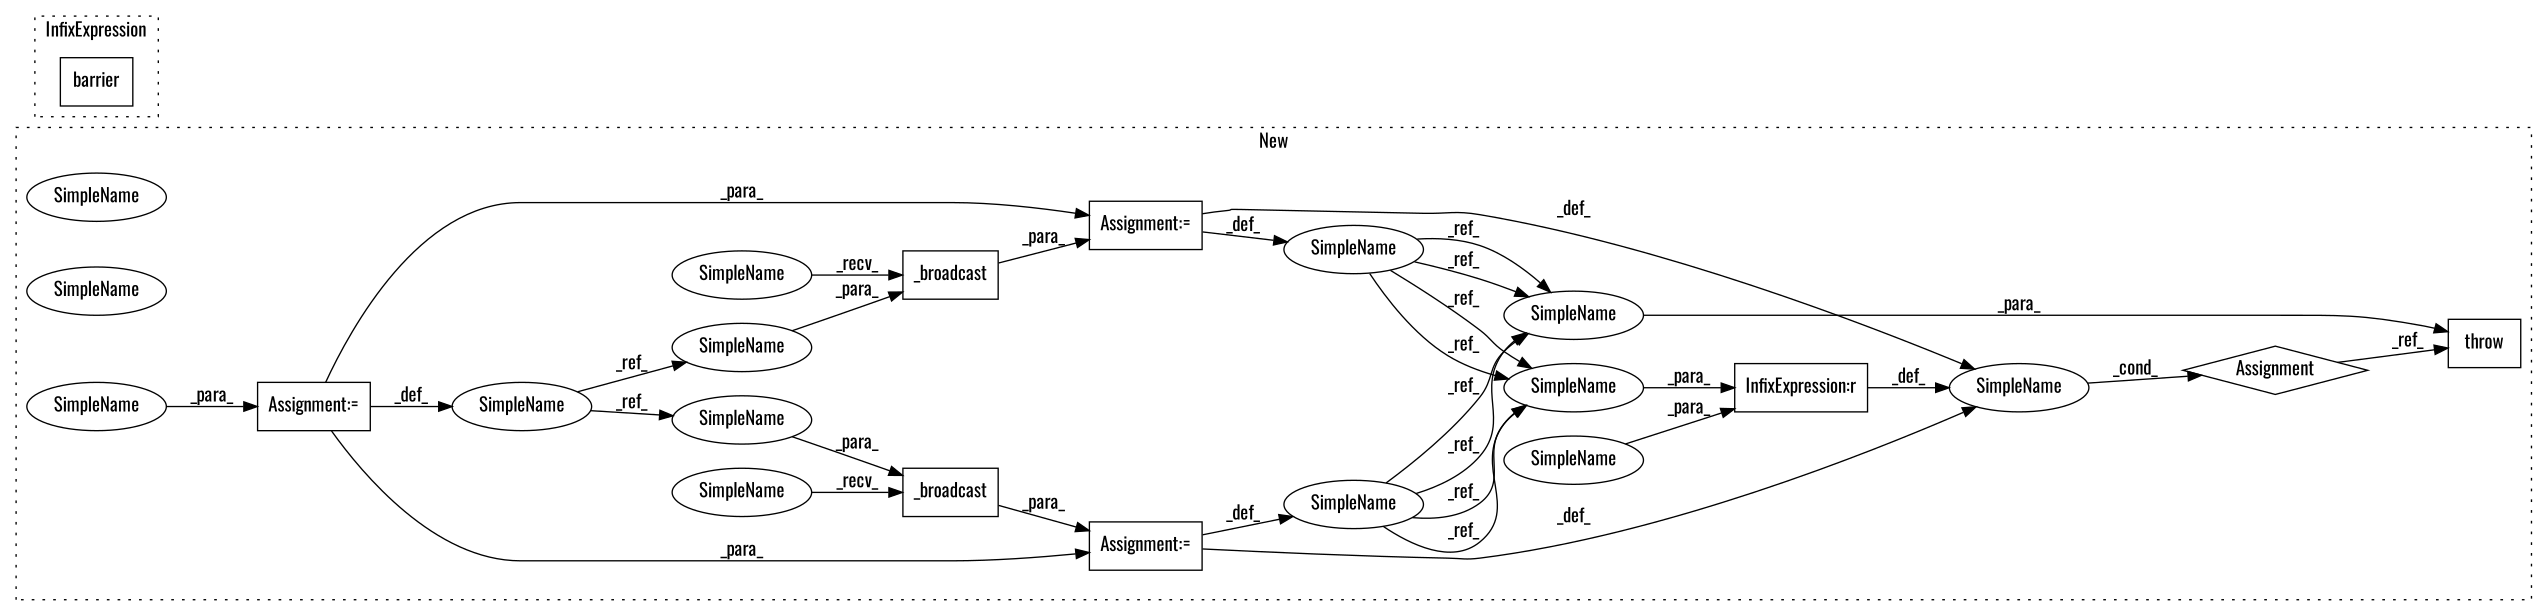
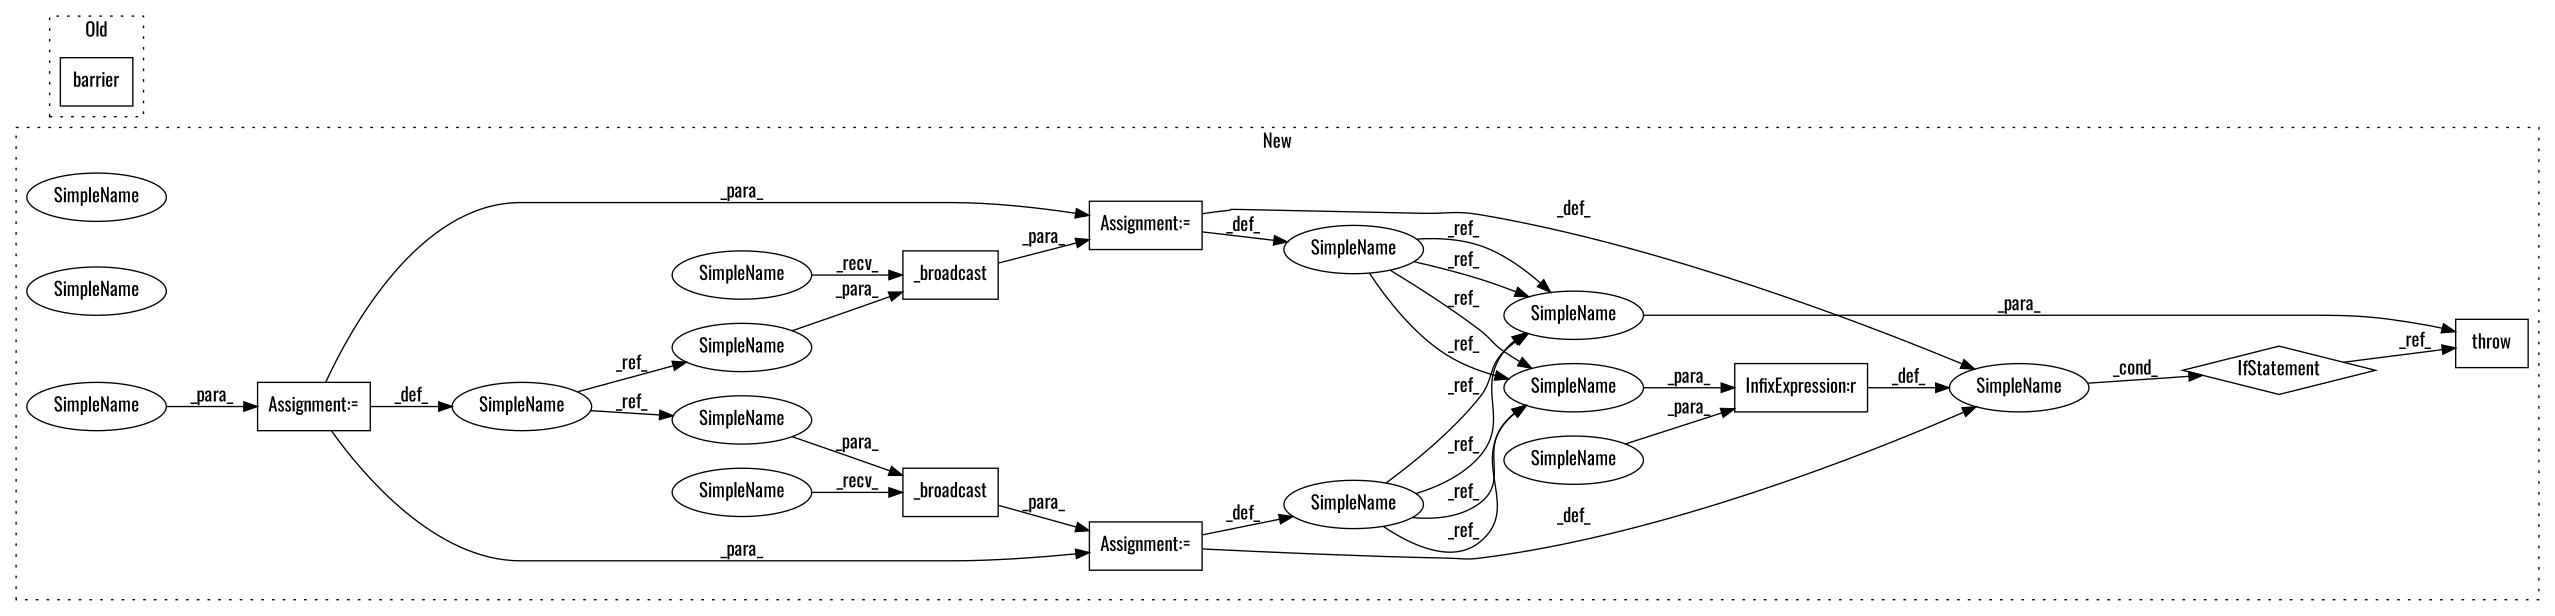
cluster "InfixExpression": label "InfixExpression" -> "Old"
node "Assignment": label "Assignment" -> "IfStatement"
